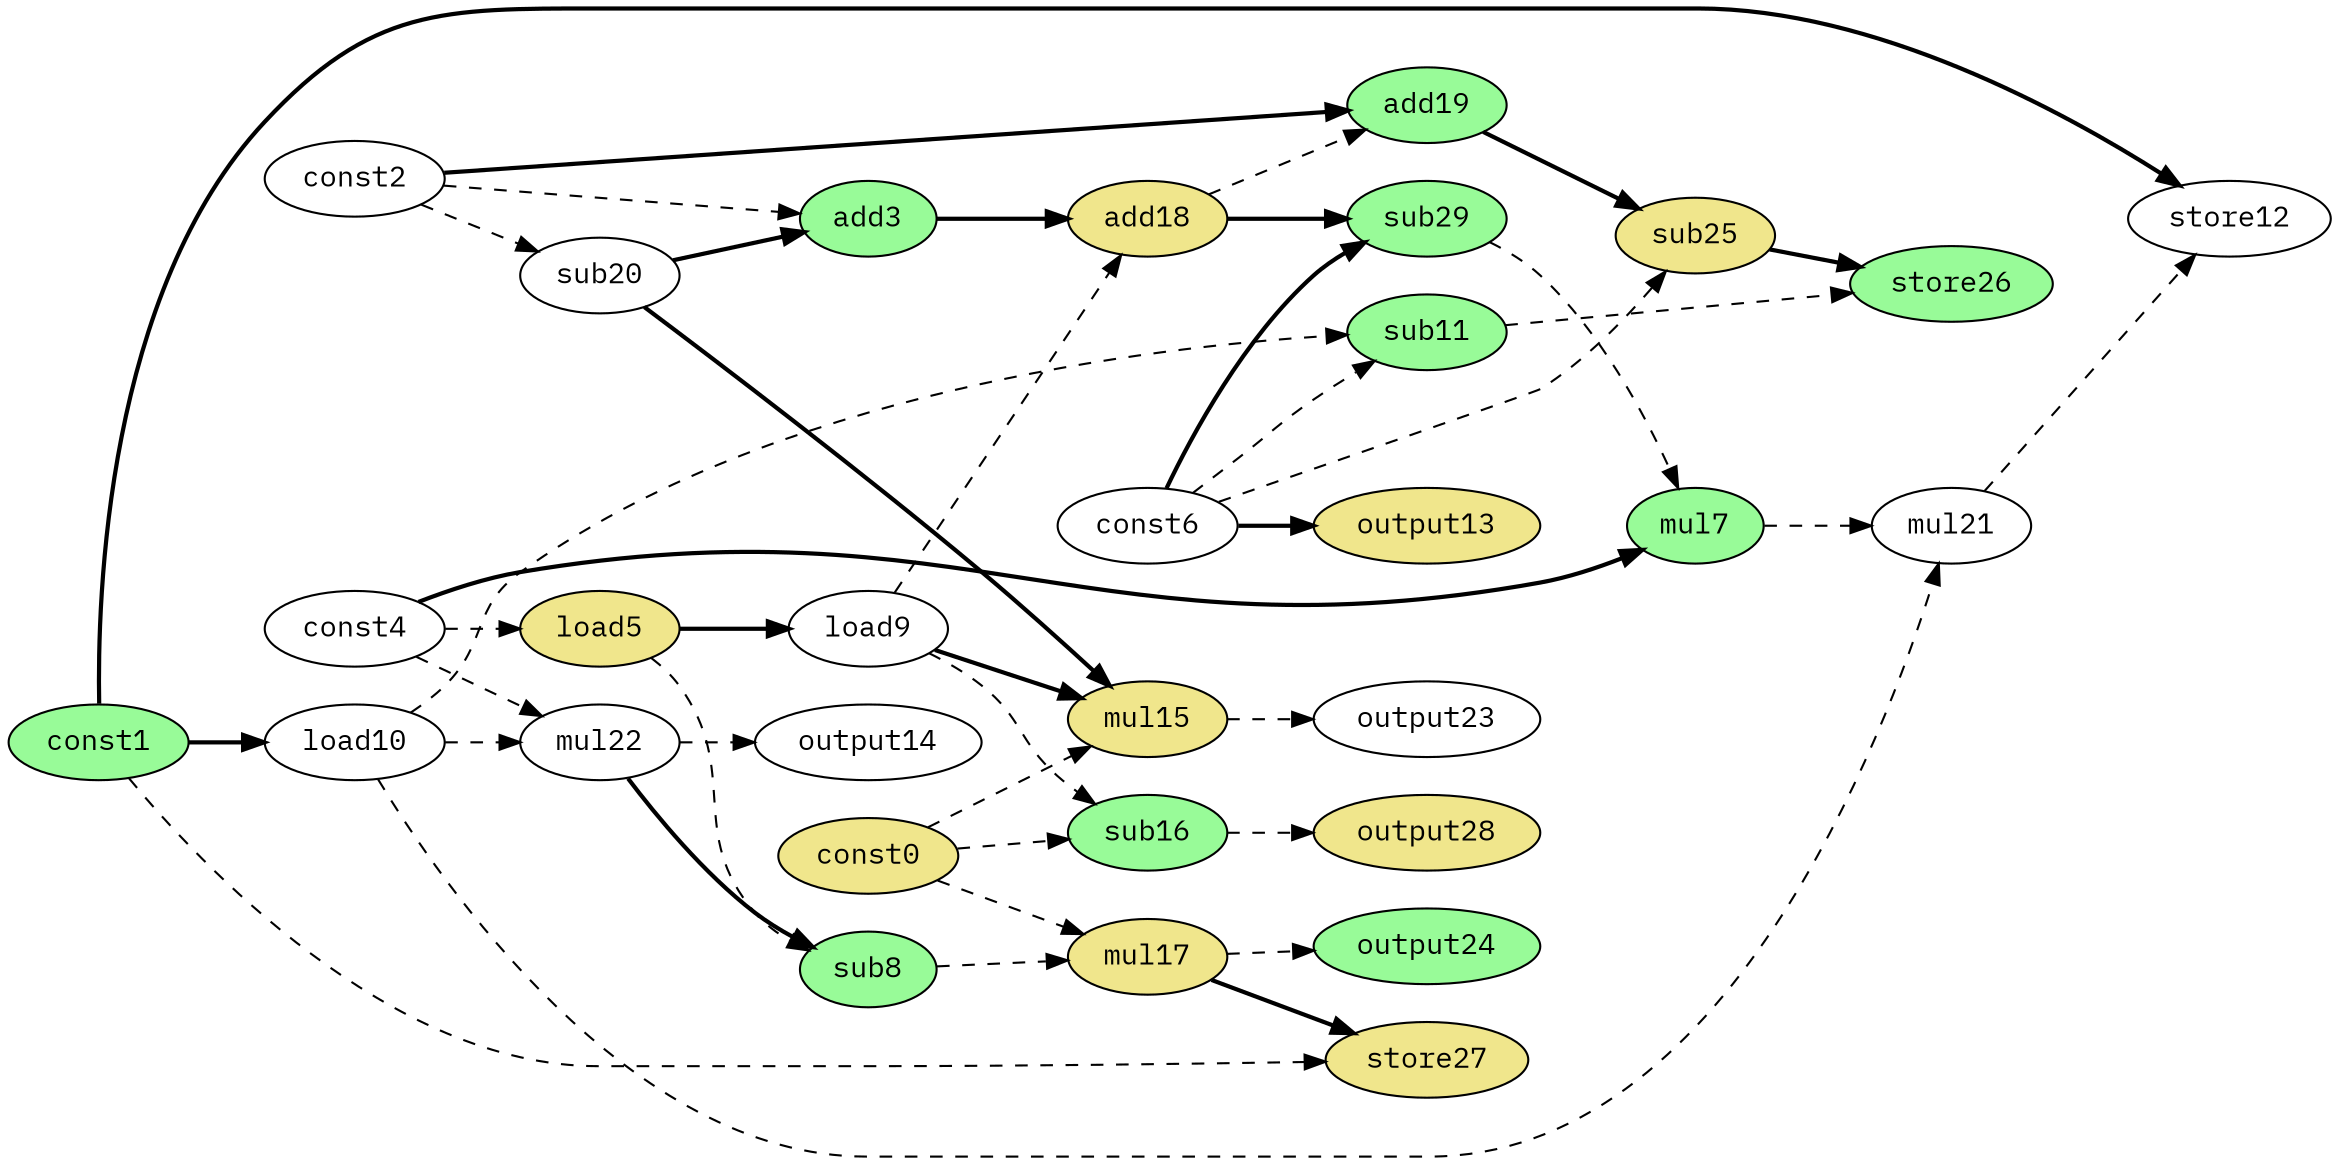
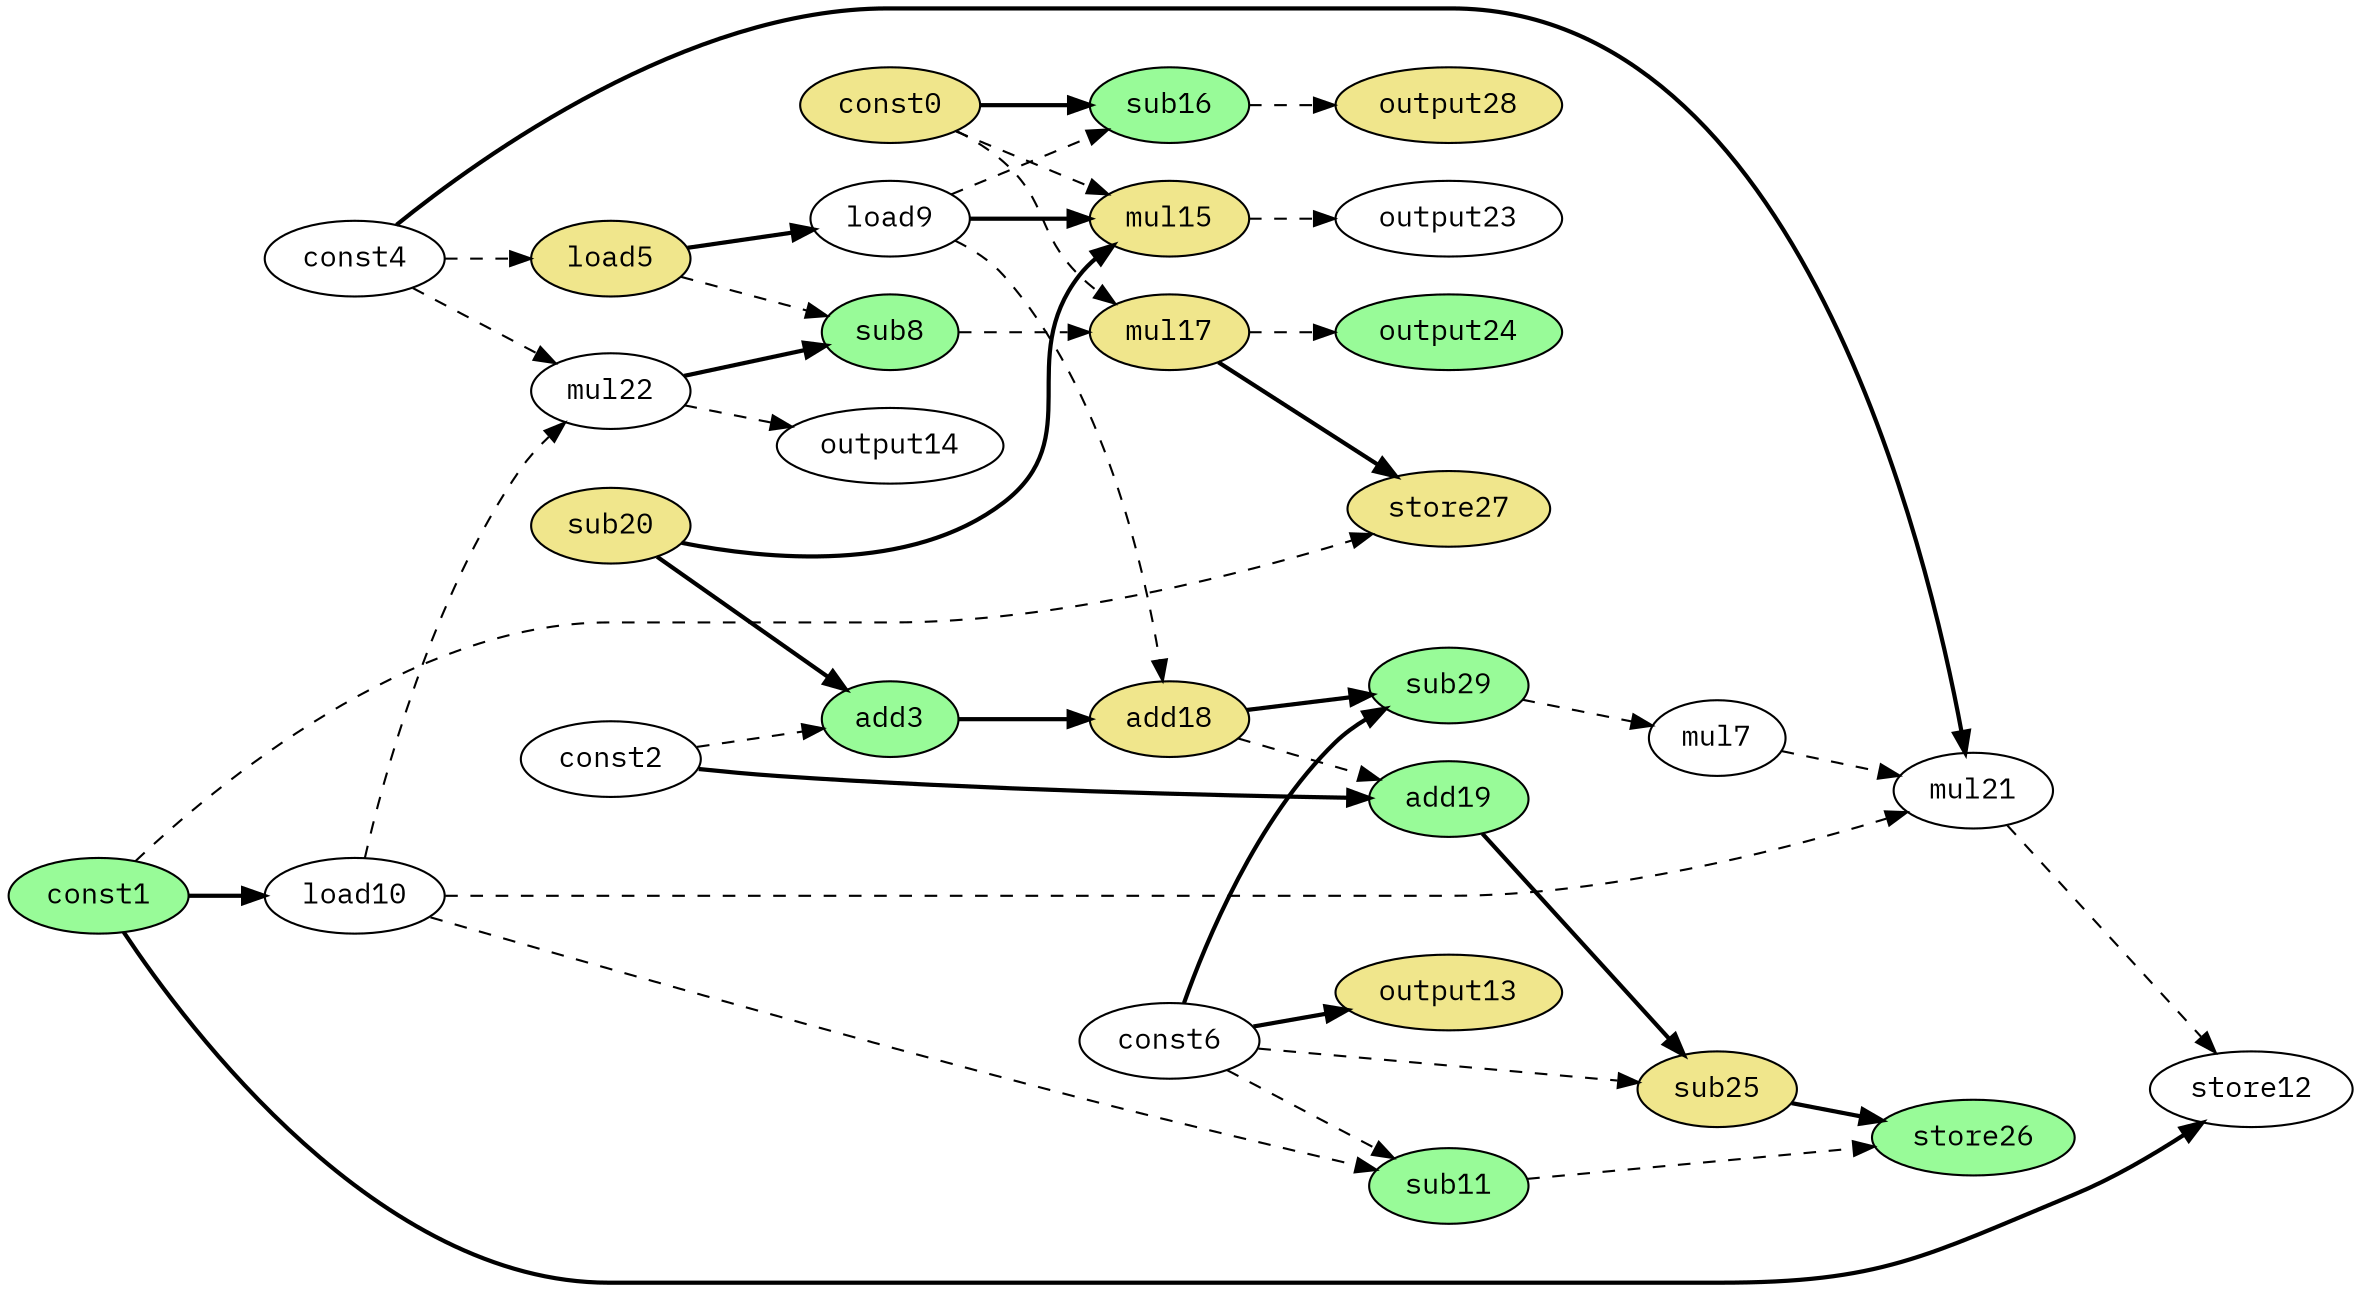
edge "const2" -> "sub20": removed
node "sub20": fillcolor white -> khaki
node "mul7": fillcolor palegreen -> white
edge "const4" -> "mul7": now "const4" -> "mul21"
edge "const0" -> "sub16": style dashed -> bold
